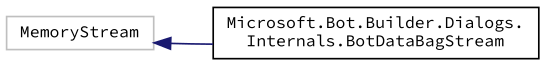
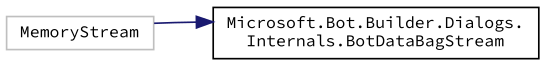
edge "Microsoft.Bot.Builder.Dialogs. Internals.BotDataBagStream" -> "MemoryStream": reversed
